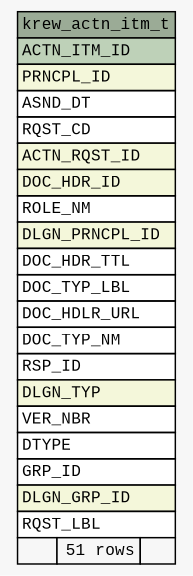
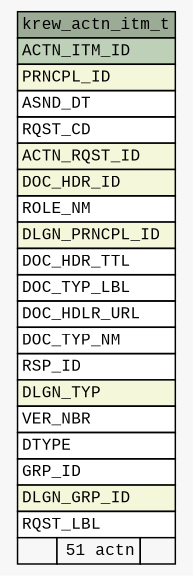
node "krew_actn_itm_t": text "51 rows" -> "51 actn"
